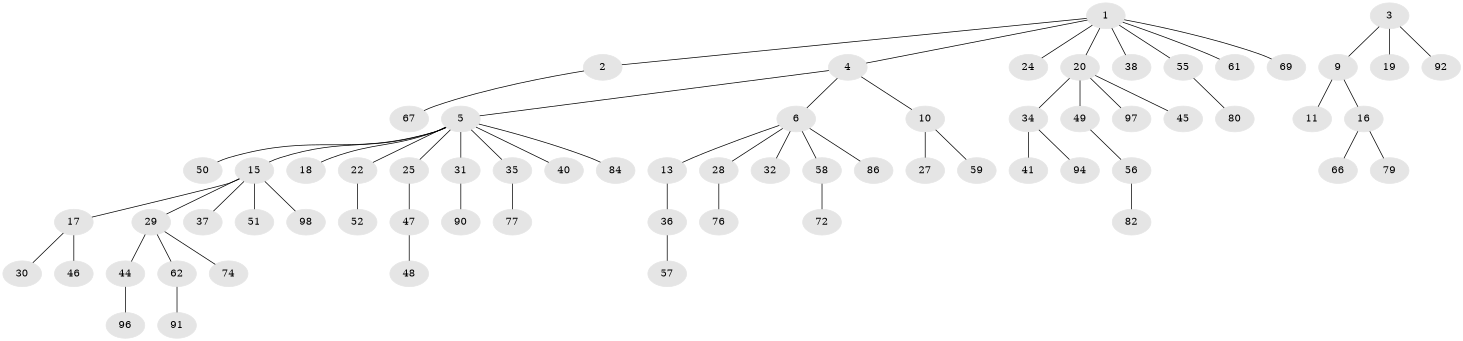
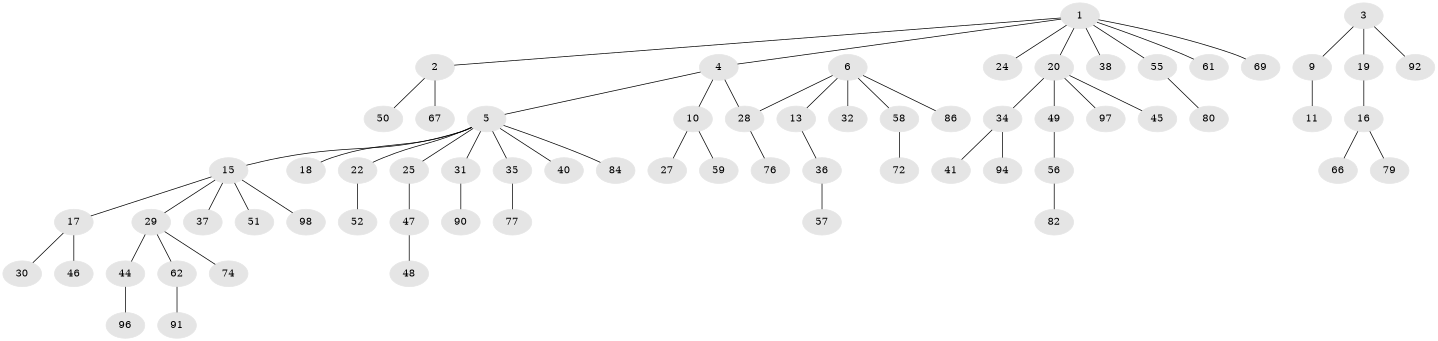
edge "4" -- "6": now "4" -- "28"
edge "9" -- "16": now "19" -- "16"
edge "5" -- "50": now "2" -- "50"
